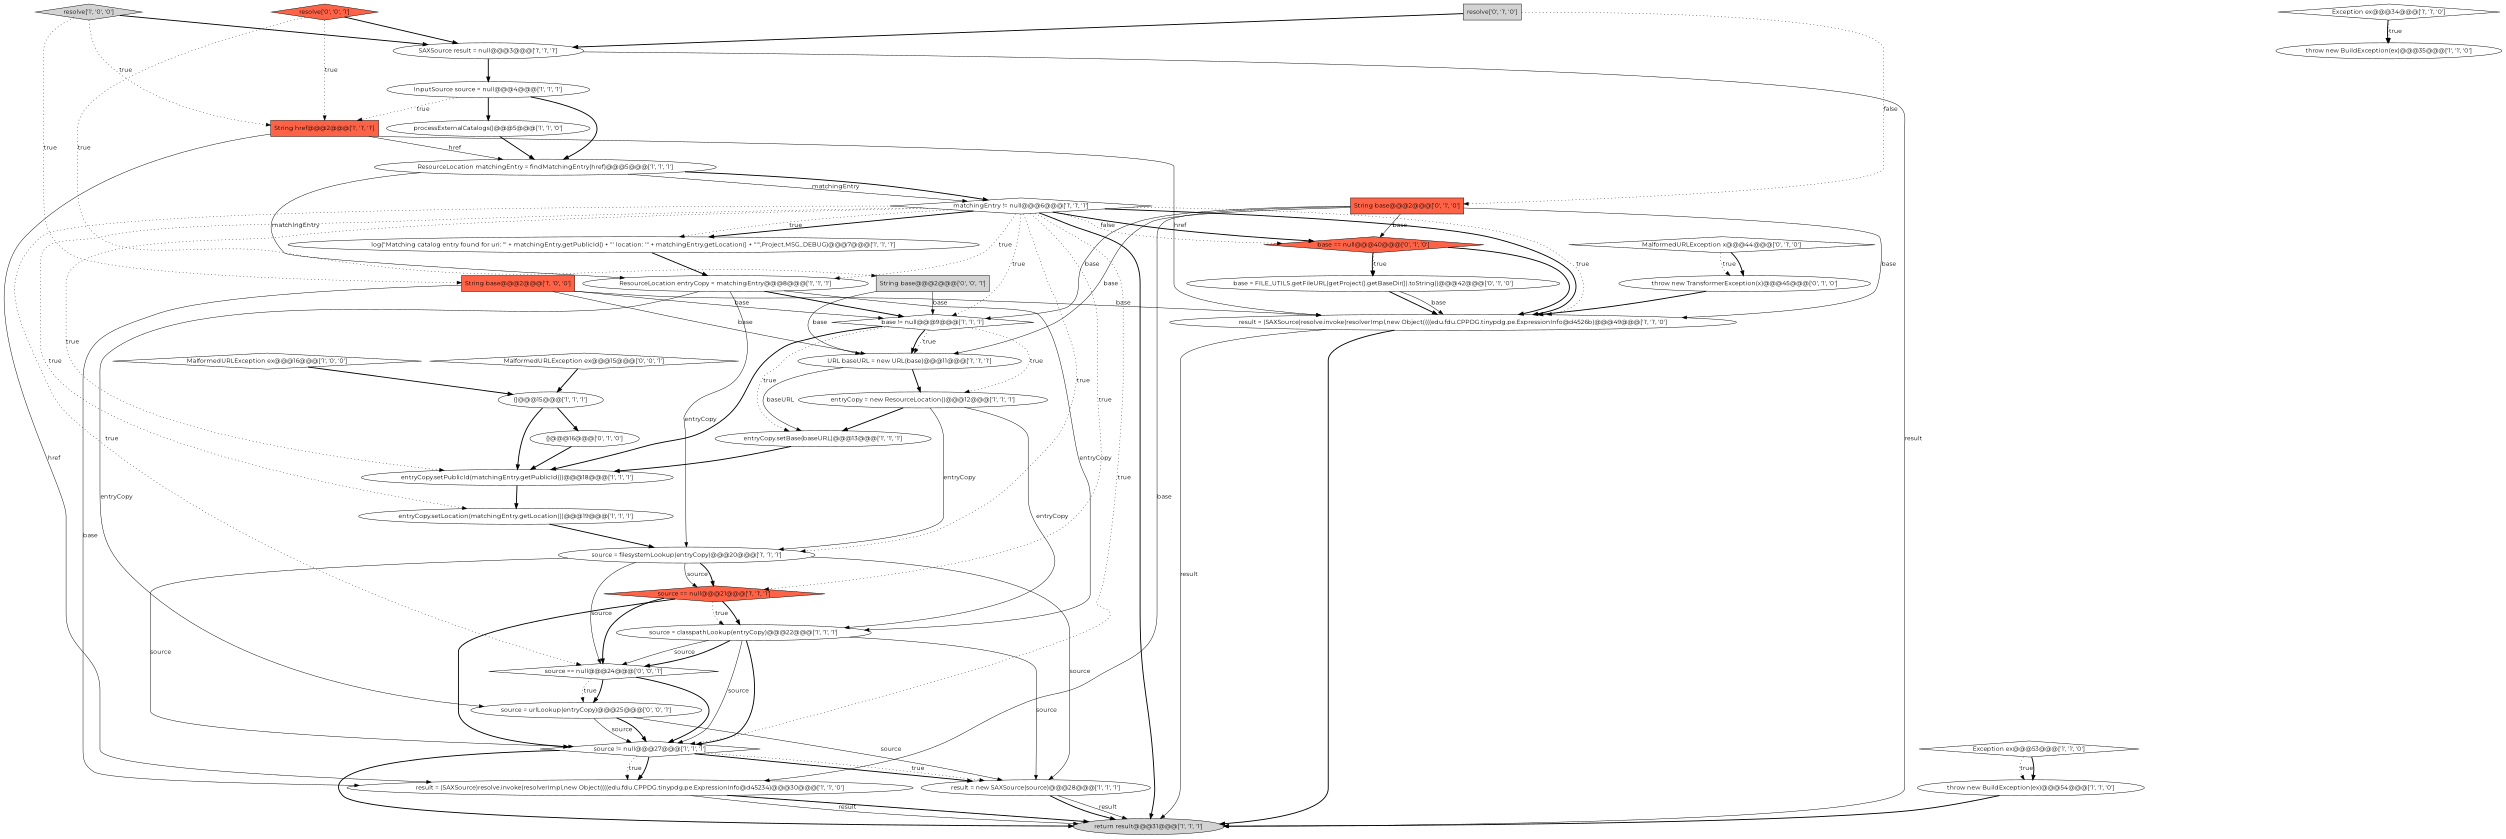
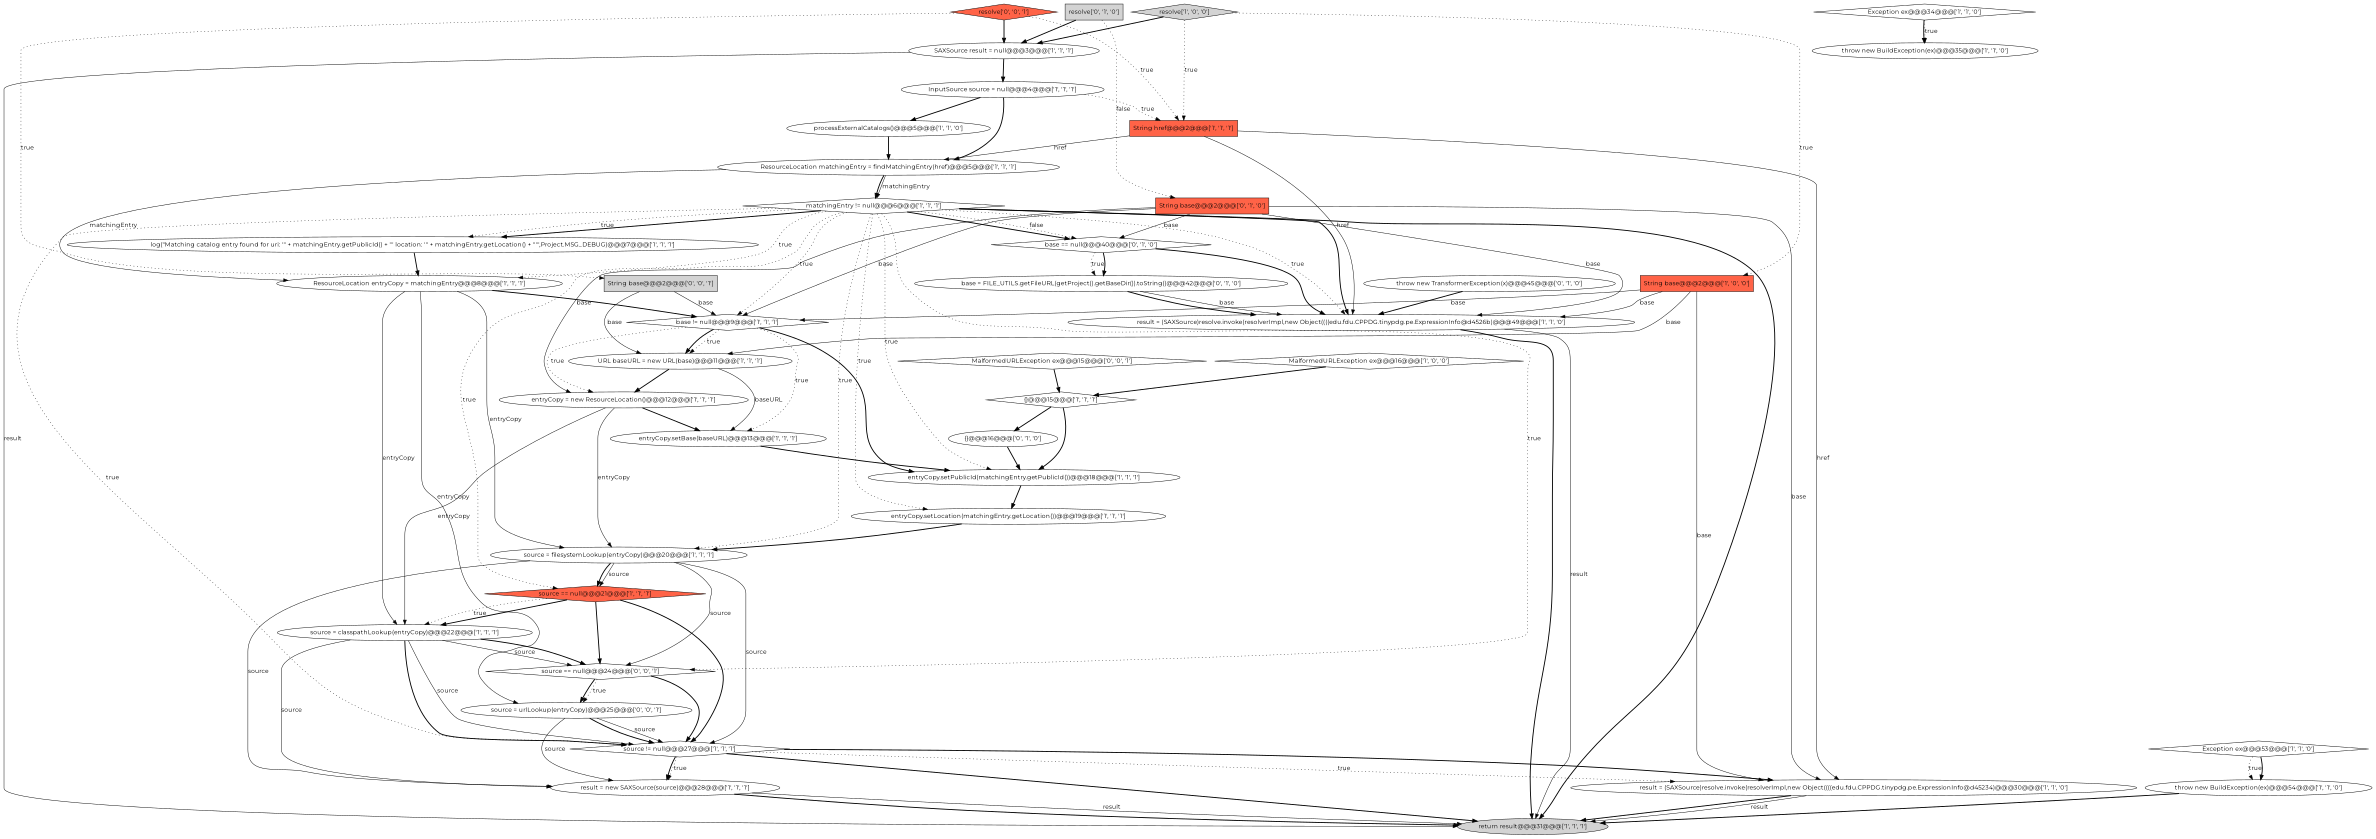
edge "String base@@@2@@@['0', '1', '0']" -> "URL baseURL = new URL(base)@@@11@@@['1', '1', '1']": now "String base@@@2@@@['0', '1', '0']" -> "entryCopy = new ResourceLocation()@@@12@@@['1', '1', '1']"
node "base == null@@@40@@@['0', '1', '0']": fillcolor tomato -> white
node "MalformedURLException x@@@44@@@['0', '1', '0']": removed
node "{}@@@15@@@['1', '1', '1']": shape ellipse -> diamond
